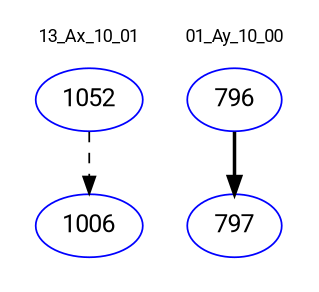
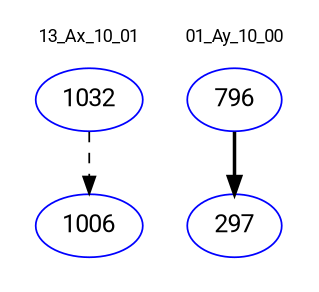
node "1052": label "1052" -> "1032"
node "797": label "797" -> "297"
